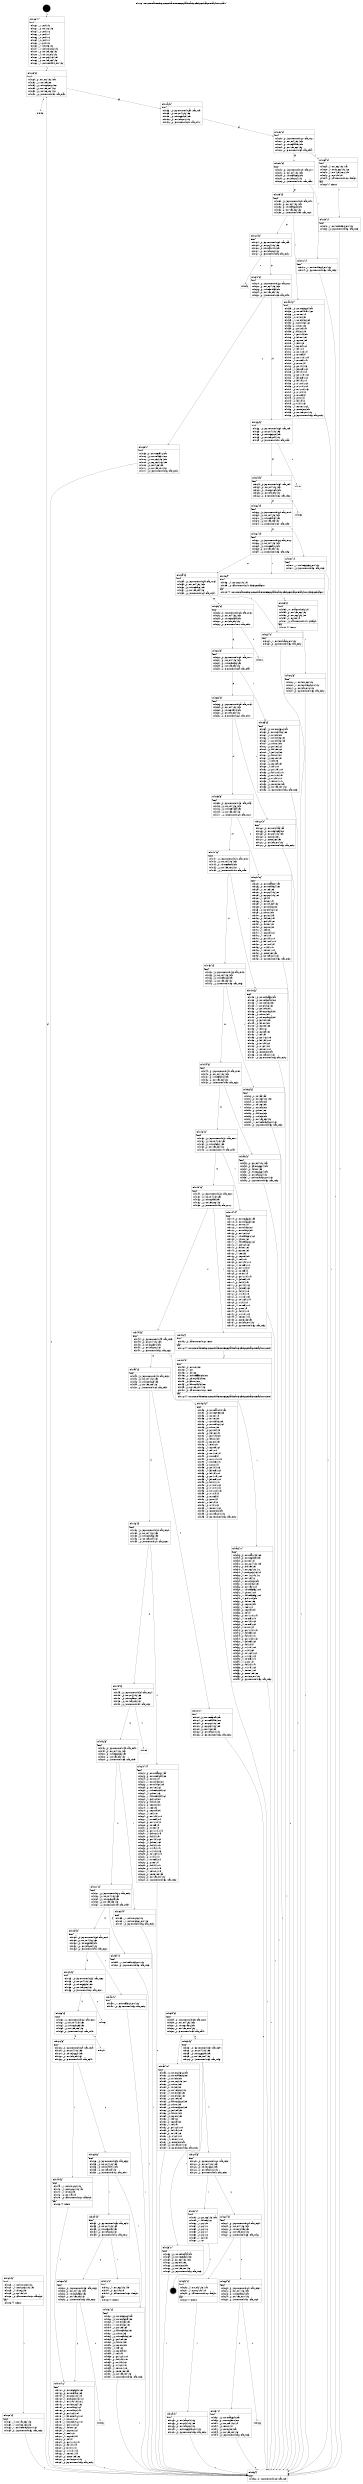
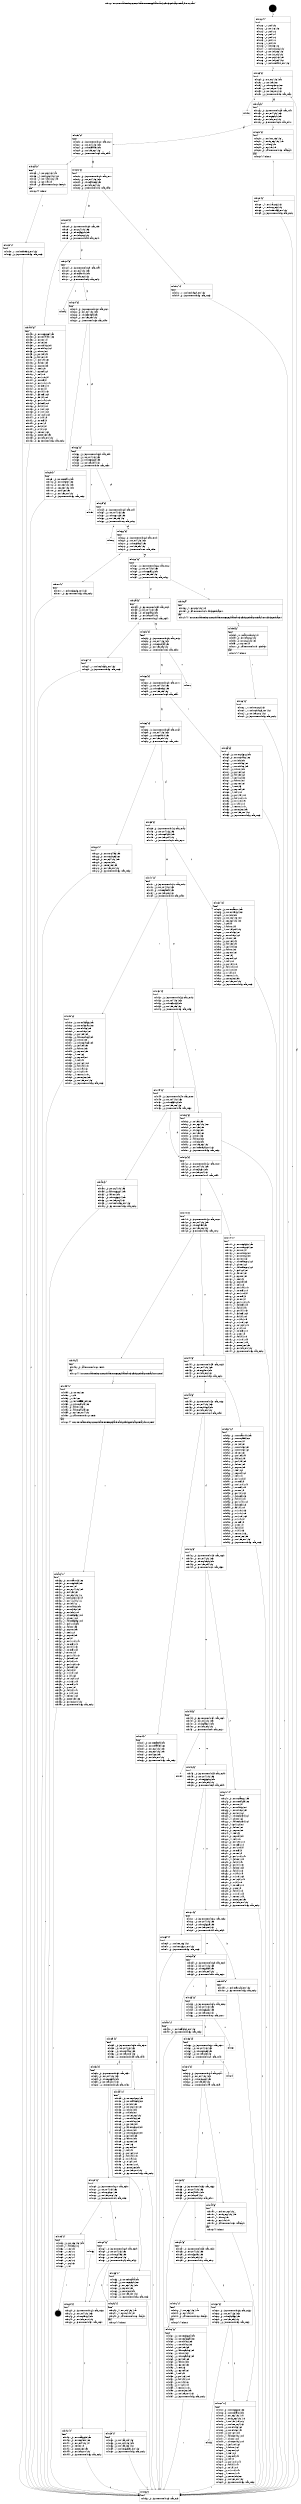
edge "0x4012a6 [22]" -> "0x4016d0 [23]": added, label "1"
edge "0x40163d [25]" -> "0x401656": reversed
